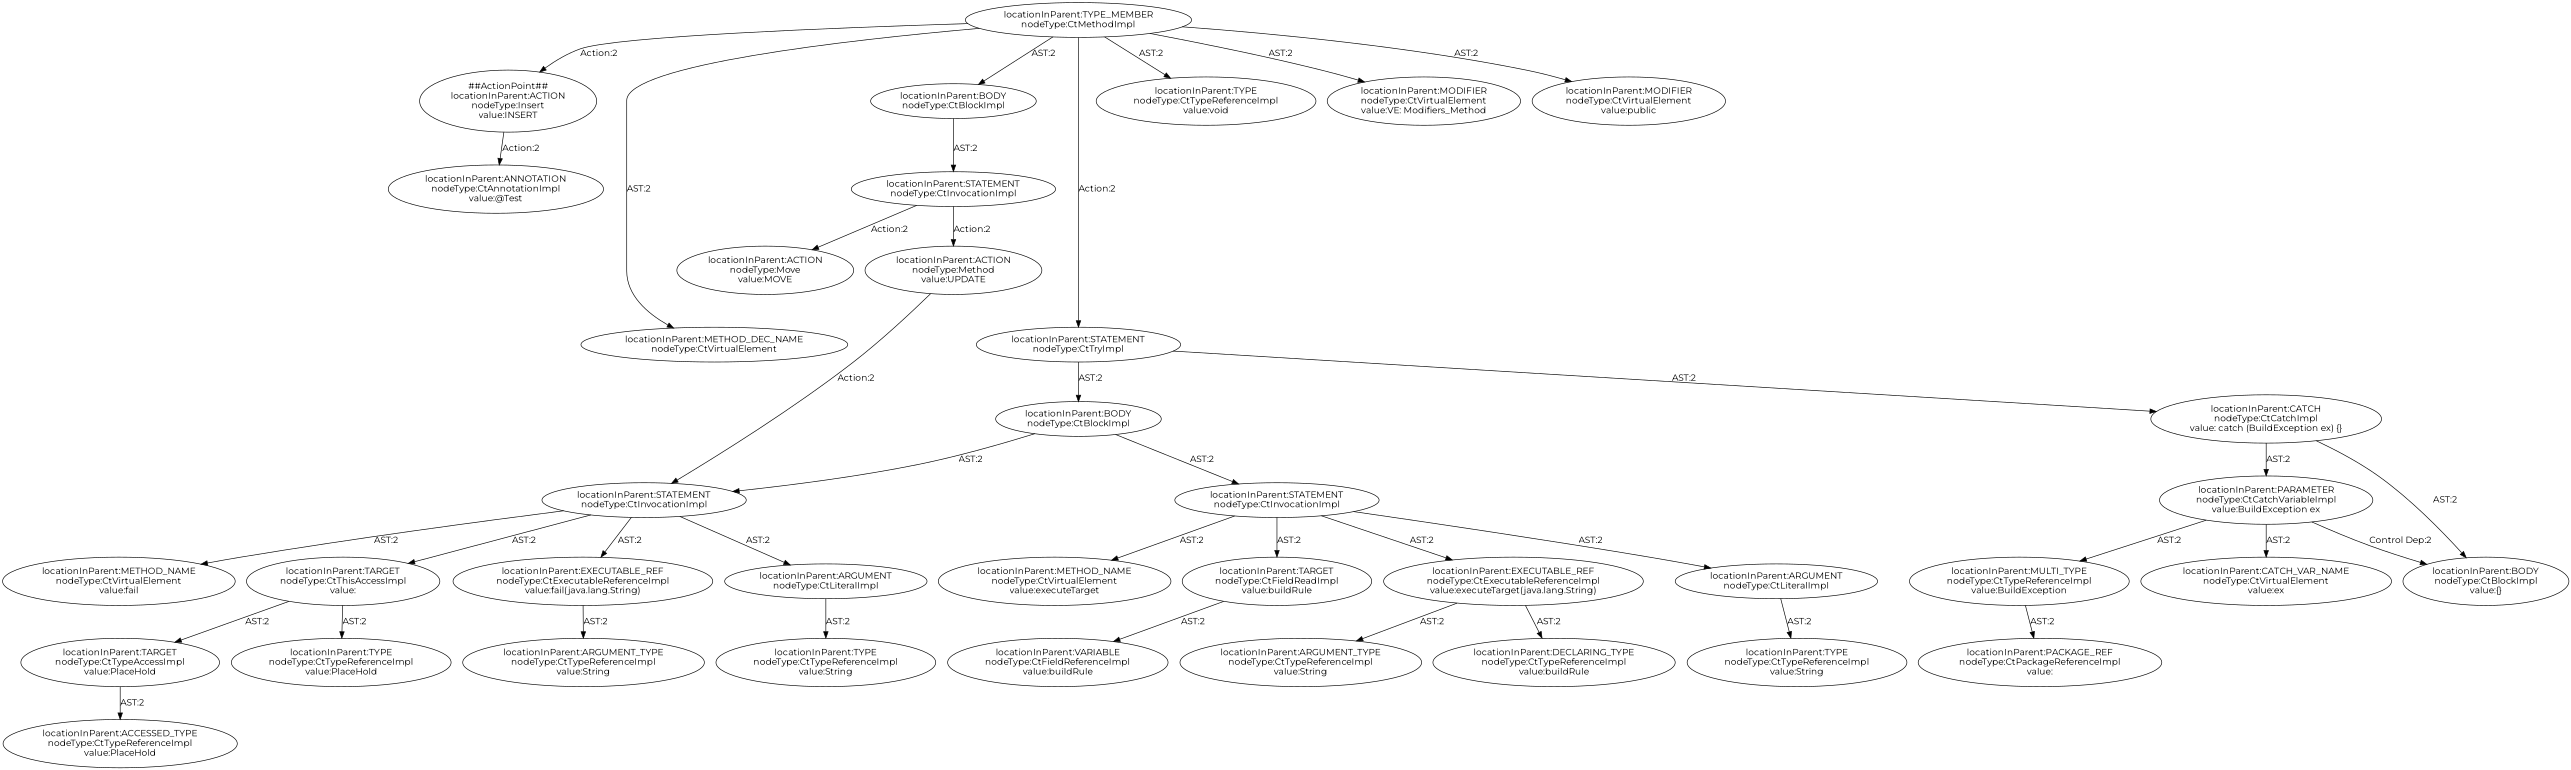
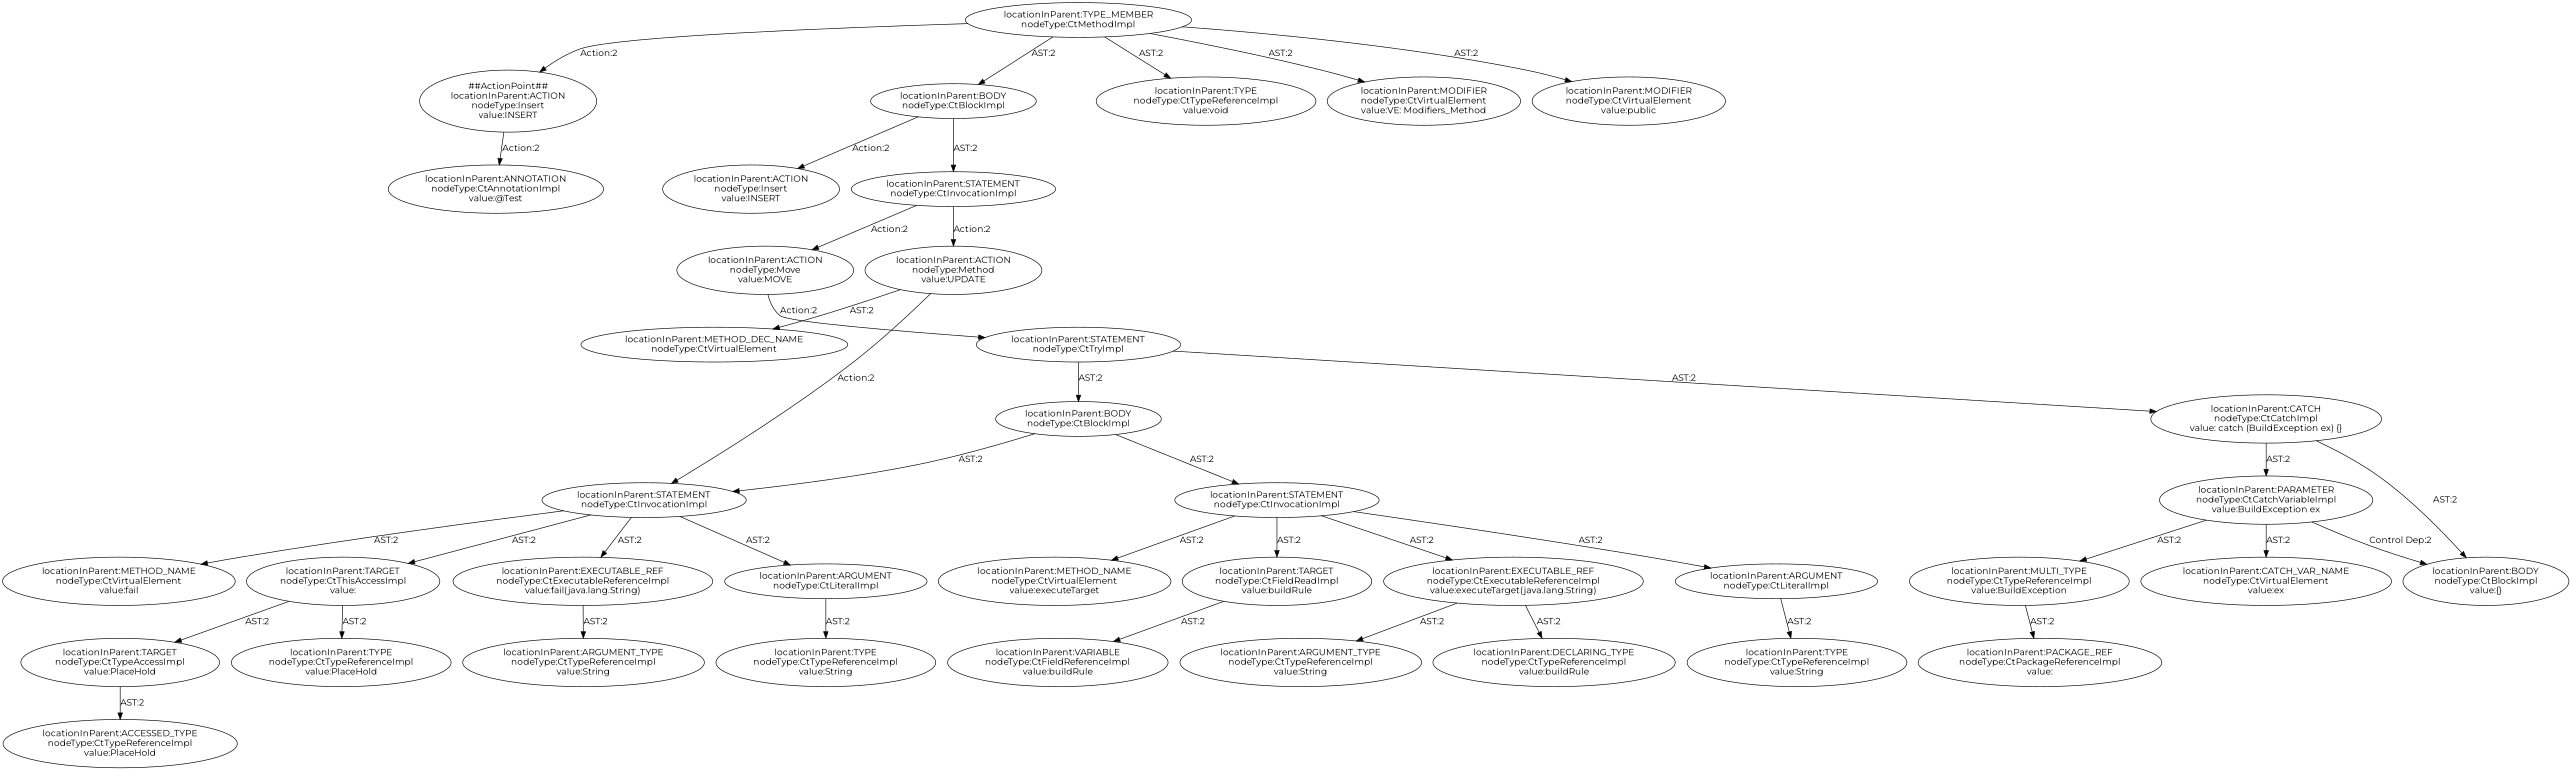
edge "locationInParent:TYPE_MEMBER nodeType:CtMethodImpl" -> "locationInParent:METHOD_DEC_NAME nodeType:CtVirtualElement": now "locationInParent:ACTION nodeType:Method value:UPDATE" -> "locationInParent:METHOD_DEC_NAME nodeType:CtVirtualElement"
edge "locationInParent:TYPE_MEMBER nodeType:CtMethodImpl" -> "locationInParent:STATEMENT nodeType:CtTryImpl": now "locationInParent:ACTION nodeType:Move value:MOVE" -> "locationInParent:STATEMENT nodeType:CtTryImpl"
node "locationInParent:ACTION nodeType:Insert value:INSERT": added
